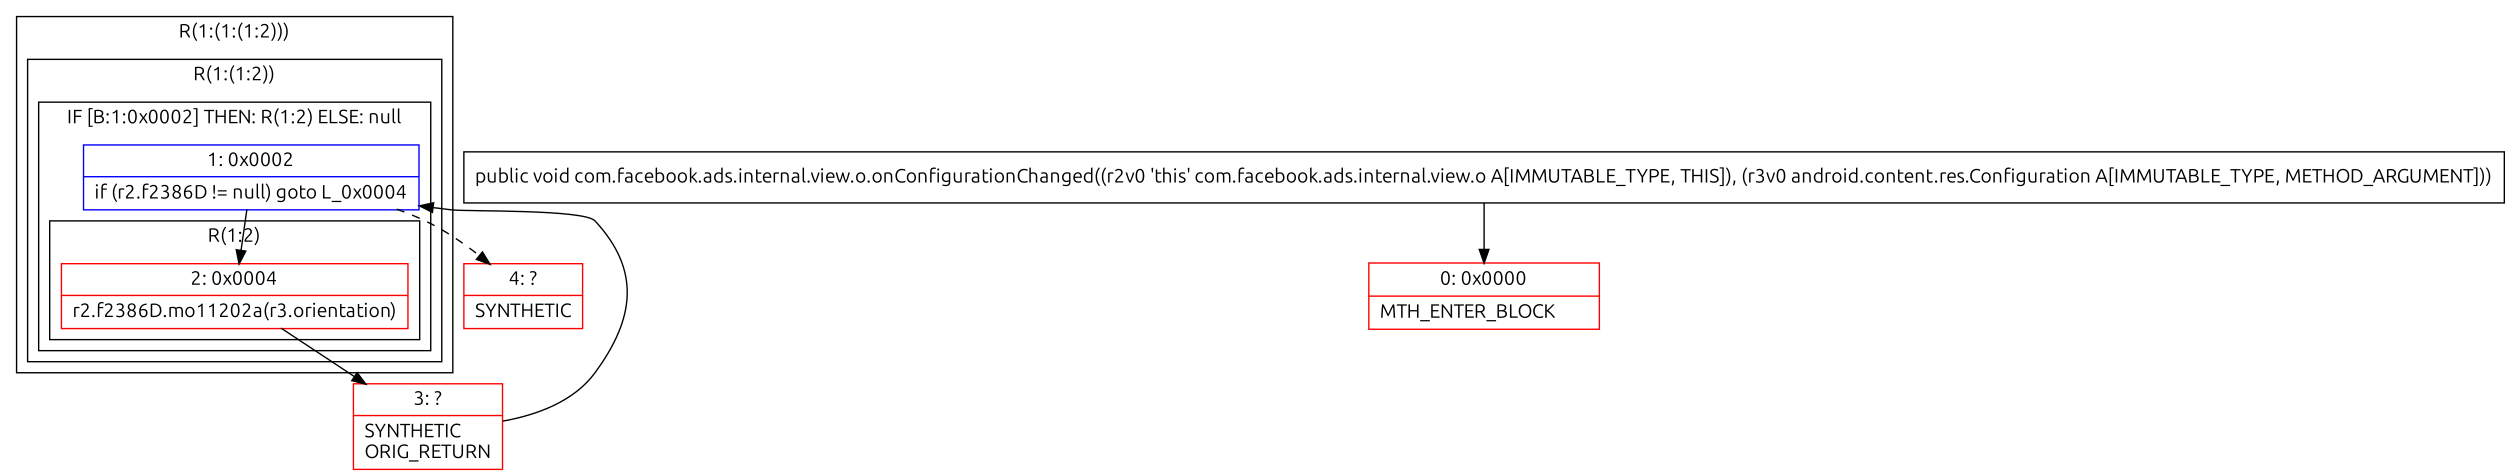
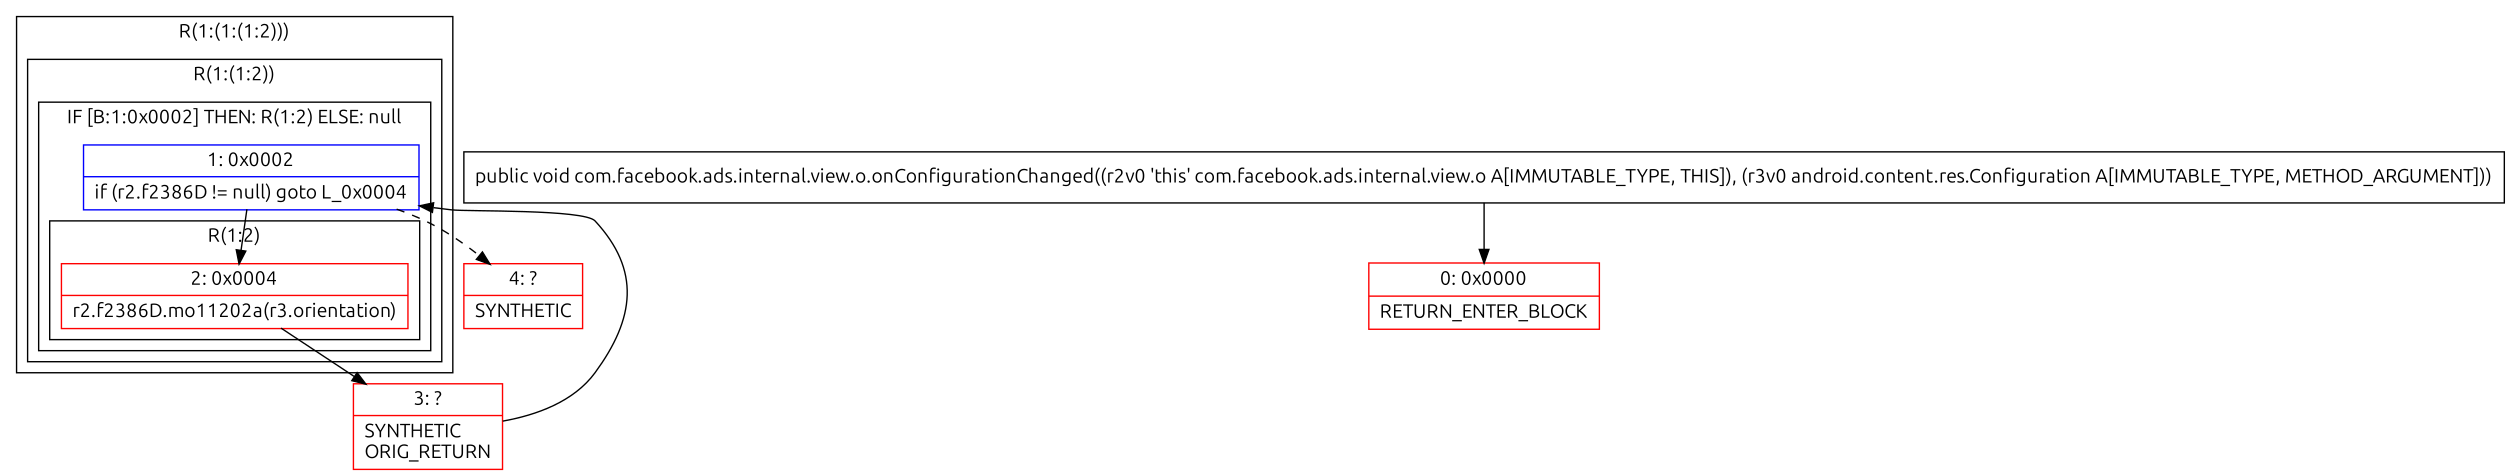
node "0: 0x0000": text "MTH_ENTER_BLOCK" -> "RETURN_ENTER_BLOCK"
